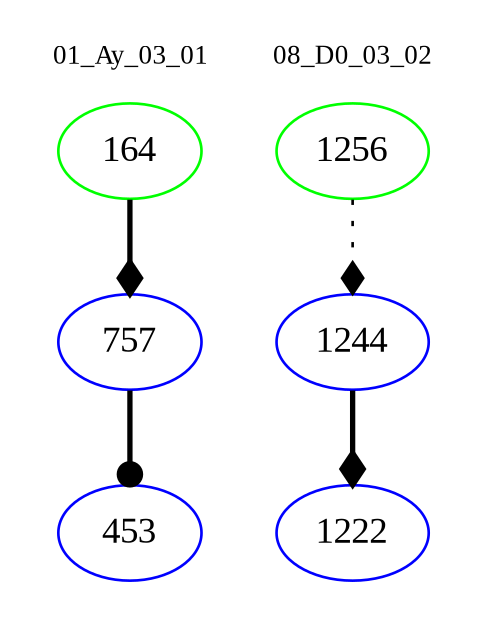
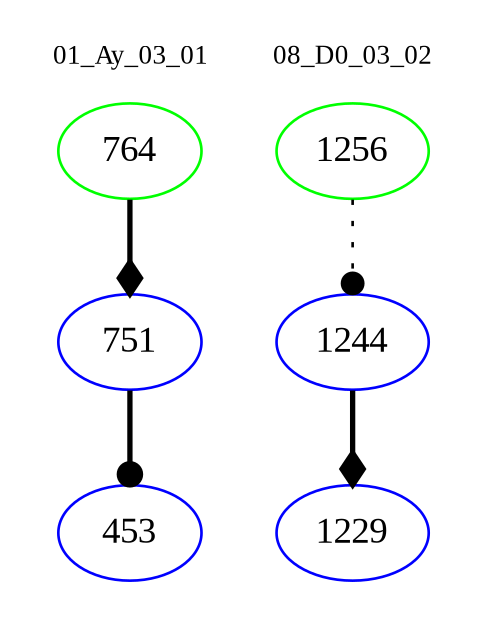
node "164": label "164" -> "764"
edge "1256" -> "1244": arrowhead diamond -> dot
node "757": label "757" -> "751"
node "1222": label "1222" -> "1229"
